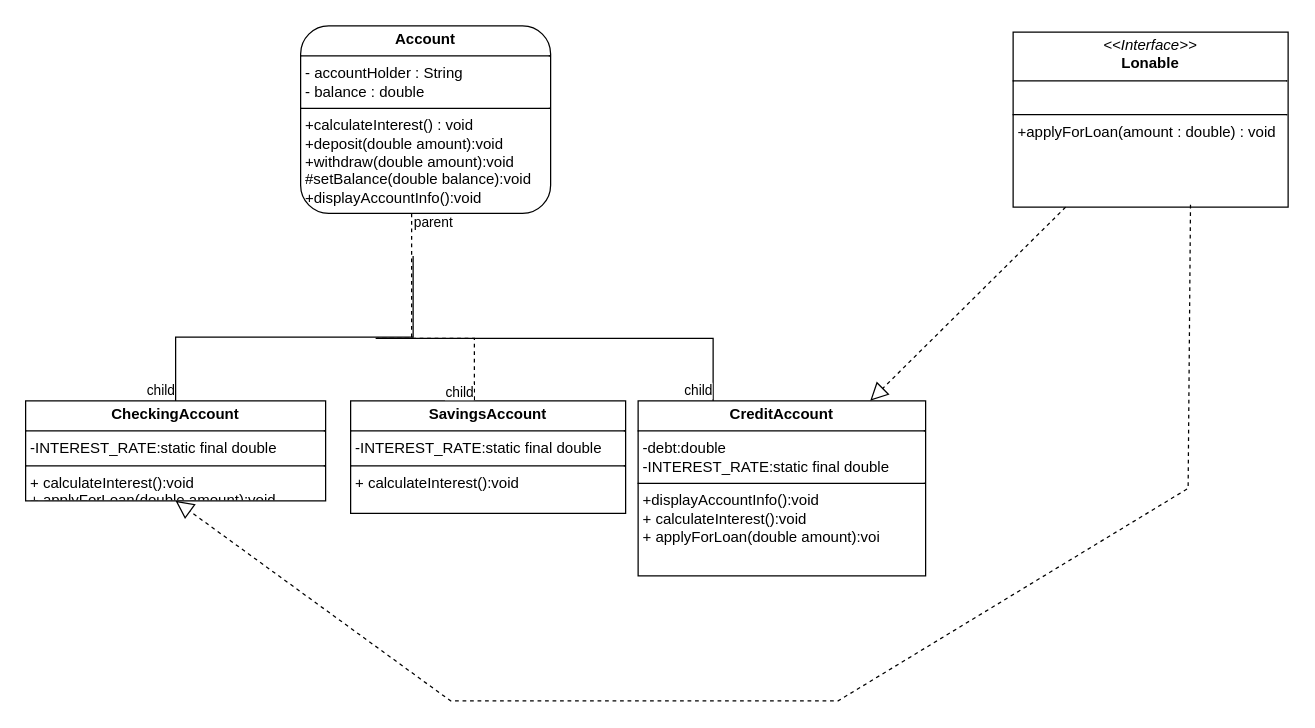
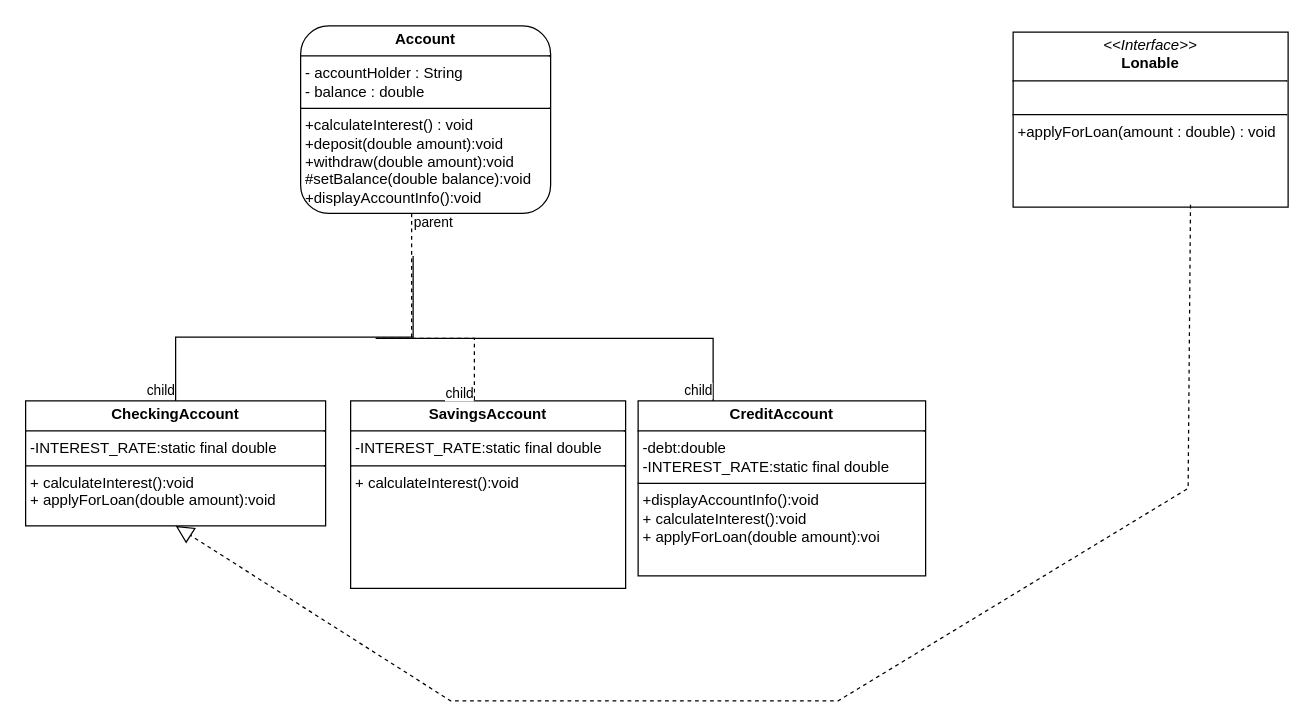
edge "<<Interface>> Lonable +applyForLoan(amount : double) : void" -> "CreditAccount -debt:double -INTEREST_RATE:static final double +displayAccountInfo():void + calculateInterest():void + applyForLoan(double amount):voi": removed
node "CheckingAccount -INTEREST_RATE:static final double + calculateInterest():void + applyForLoan(double amount):void": size 300x100 -> 300x125
node "SavingsAccount -INTEREST_RATE:static final double + calculateInterest():void": size 275x113 -> 275x188
